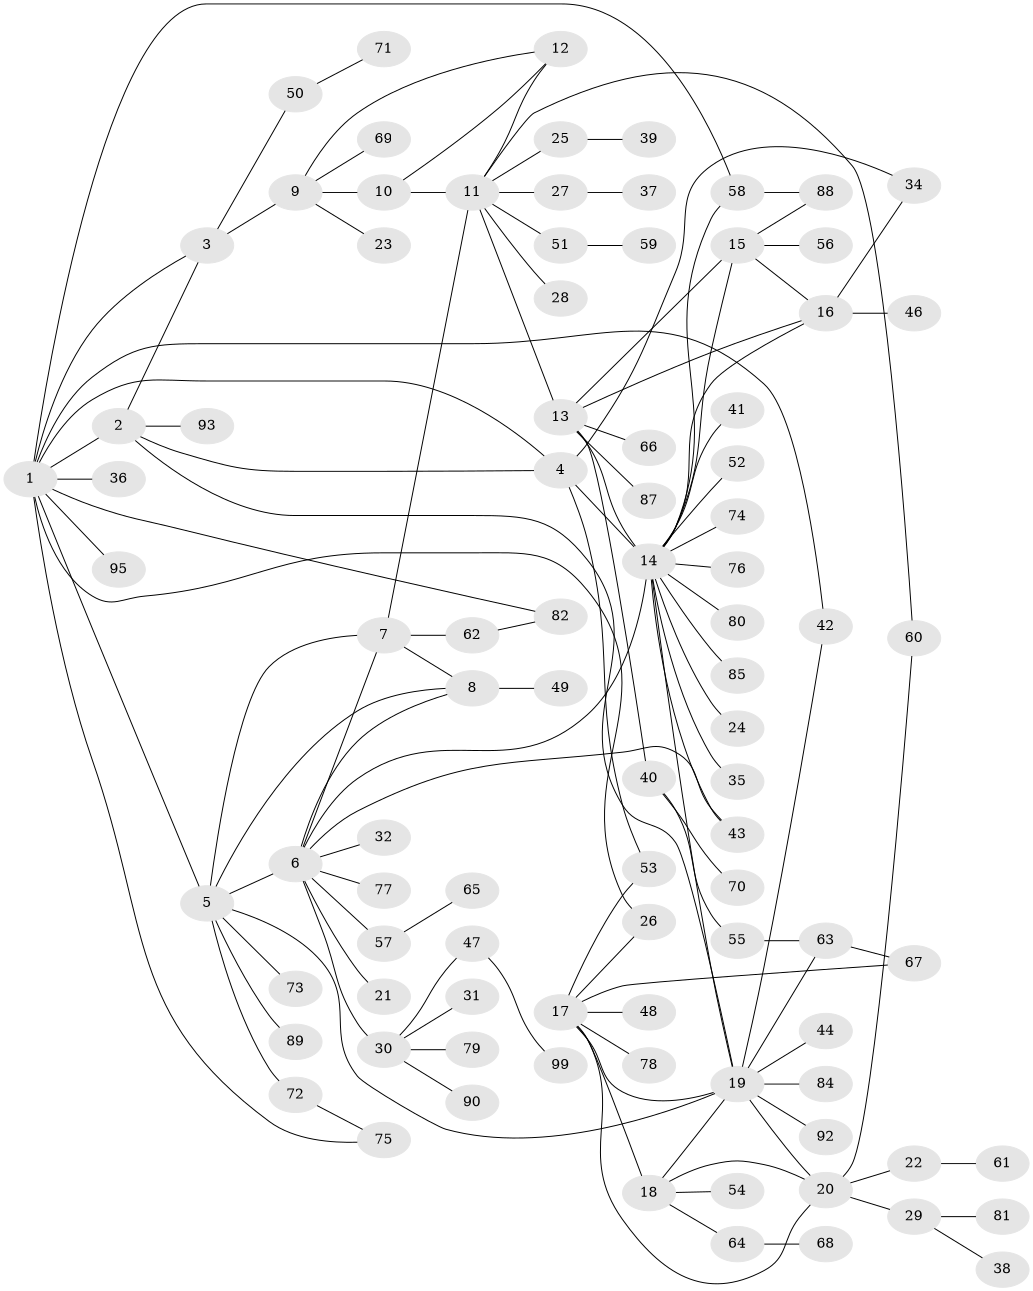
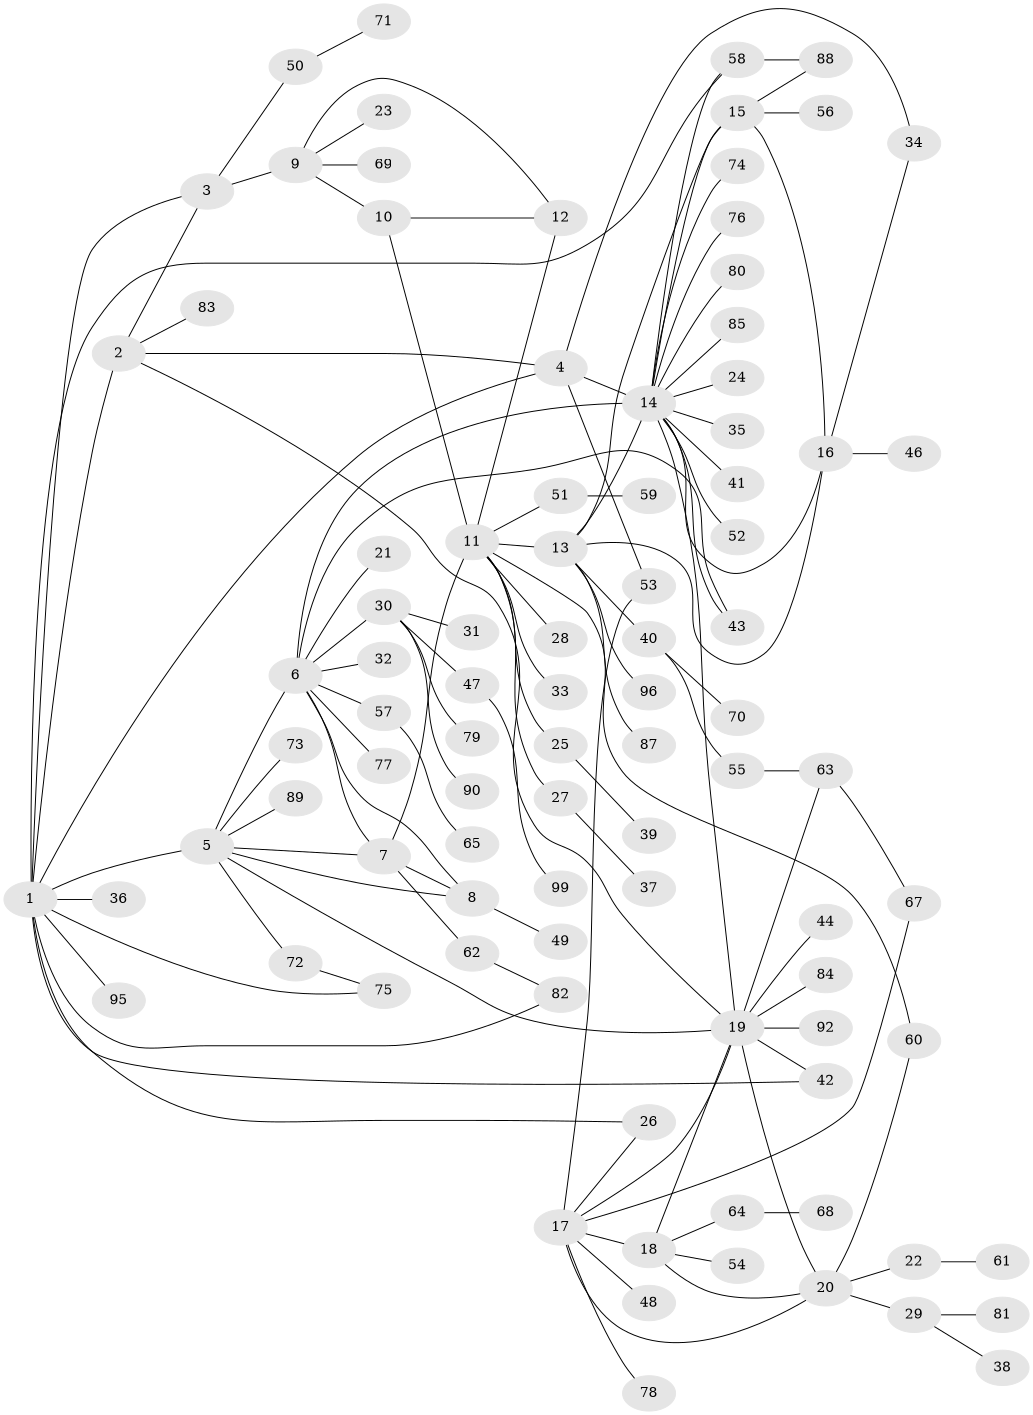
node "93": label "93" -> "83"
node "66": label "66" -> "96"
node "33": added
